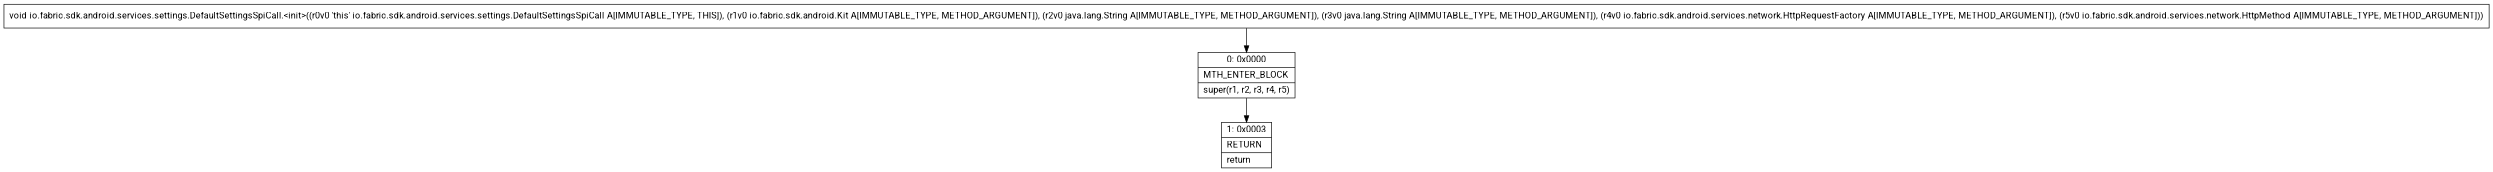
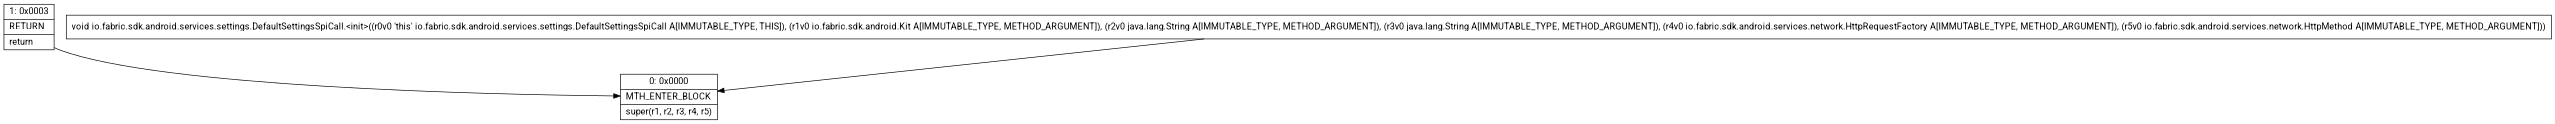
edge "0: 0x0000" -> "1: 0x0003": reversed
